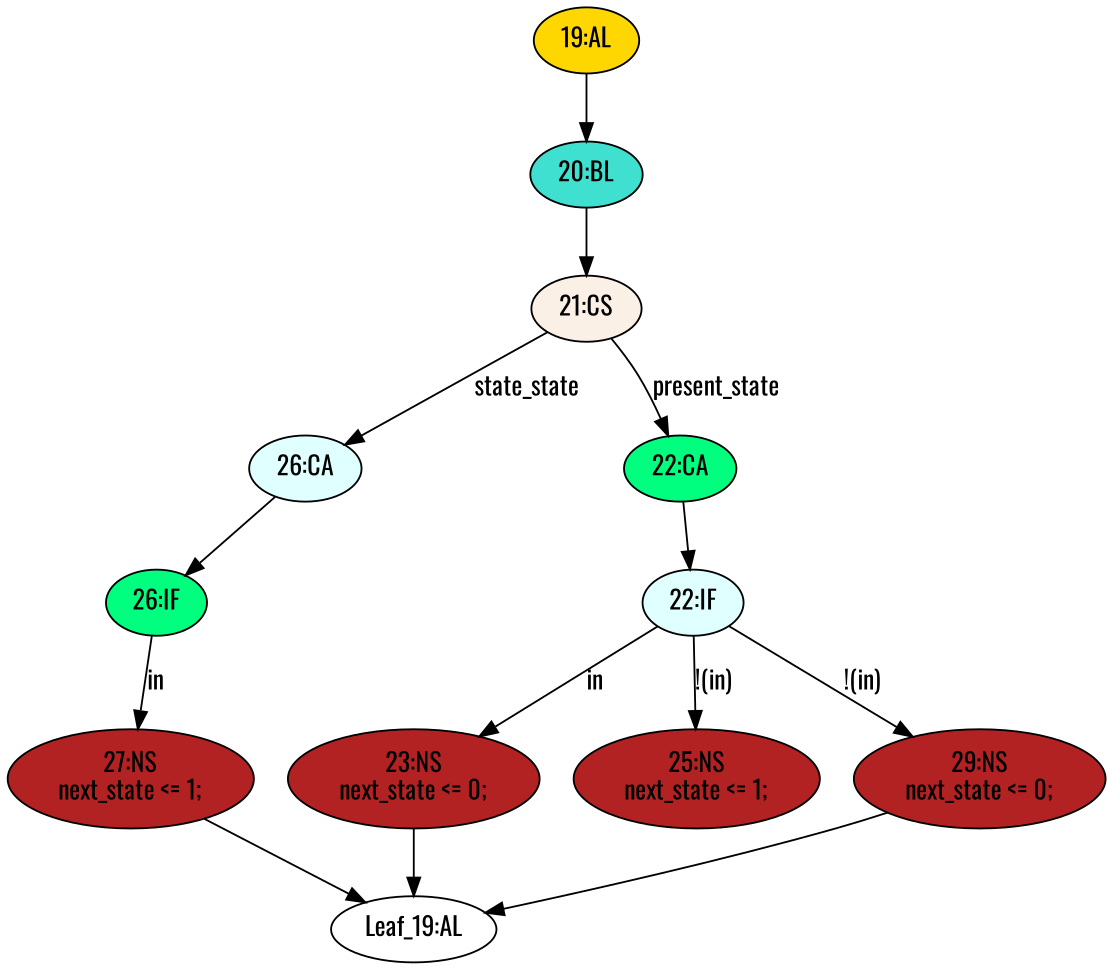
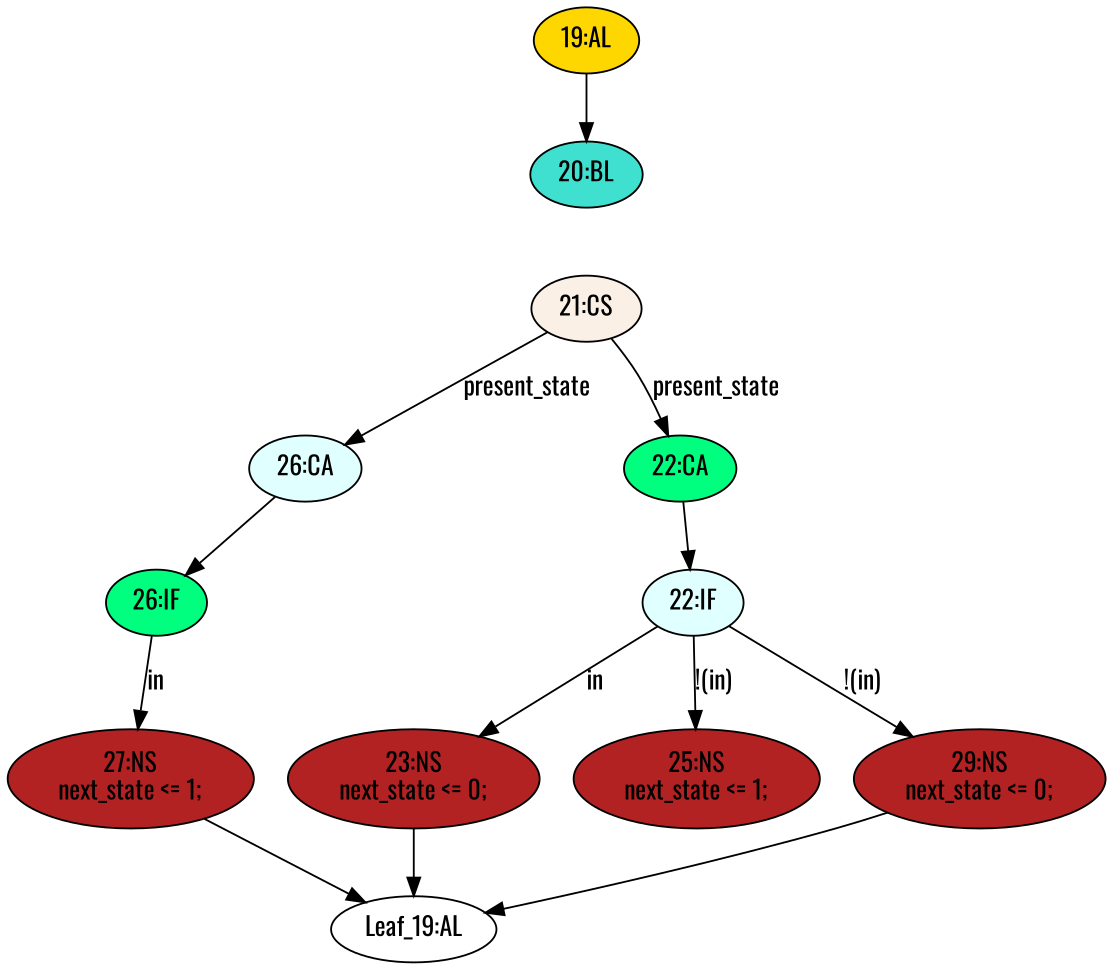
edge "20:BL" -> "21:CS": removed
edge "21:CS" -> "26:CA": label "state_state" -> "present_state"
